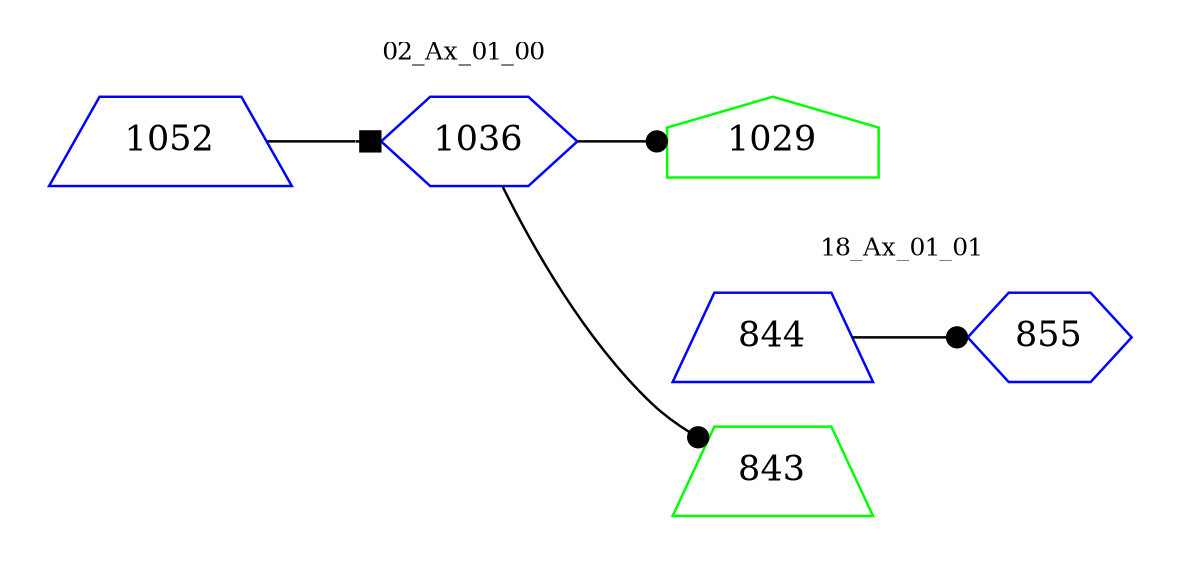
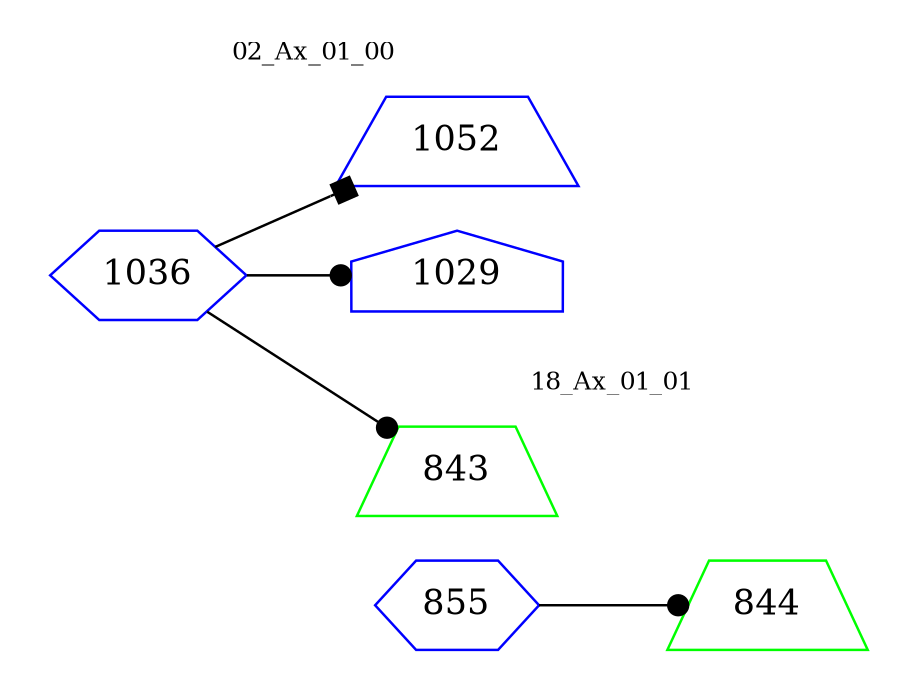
edge "1052" -> "1036": reversed
node "1029": color green -> blue
node "844": color blue -> green
edge "844" -> "855": reversed
